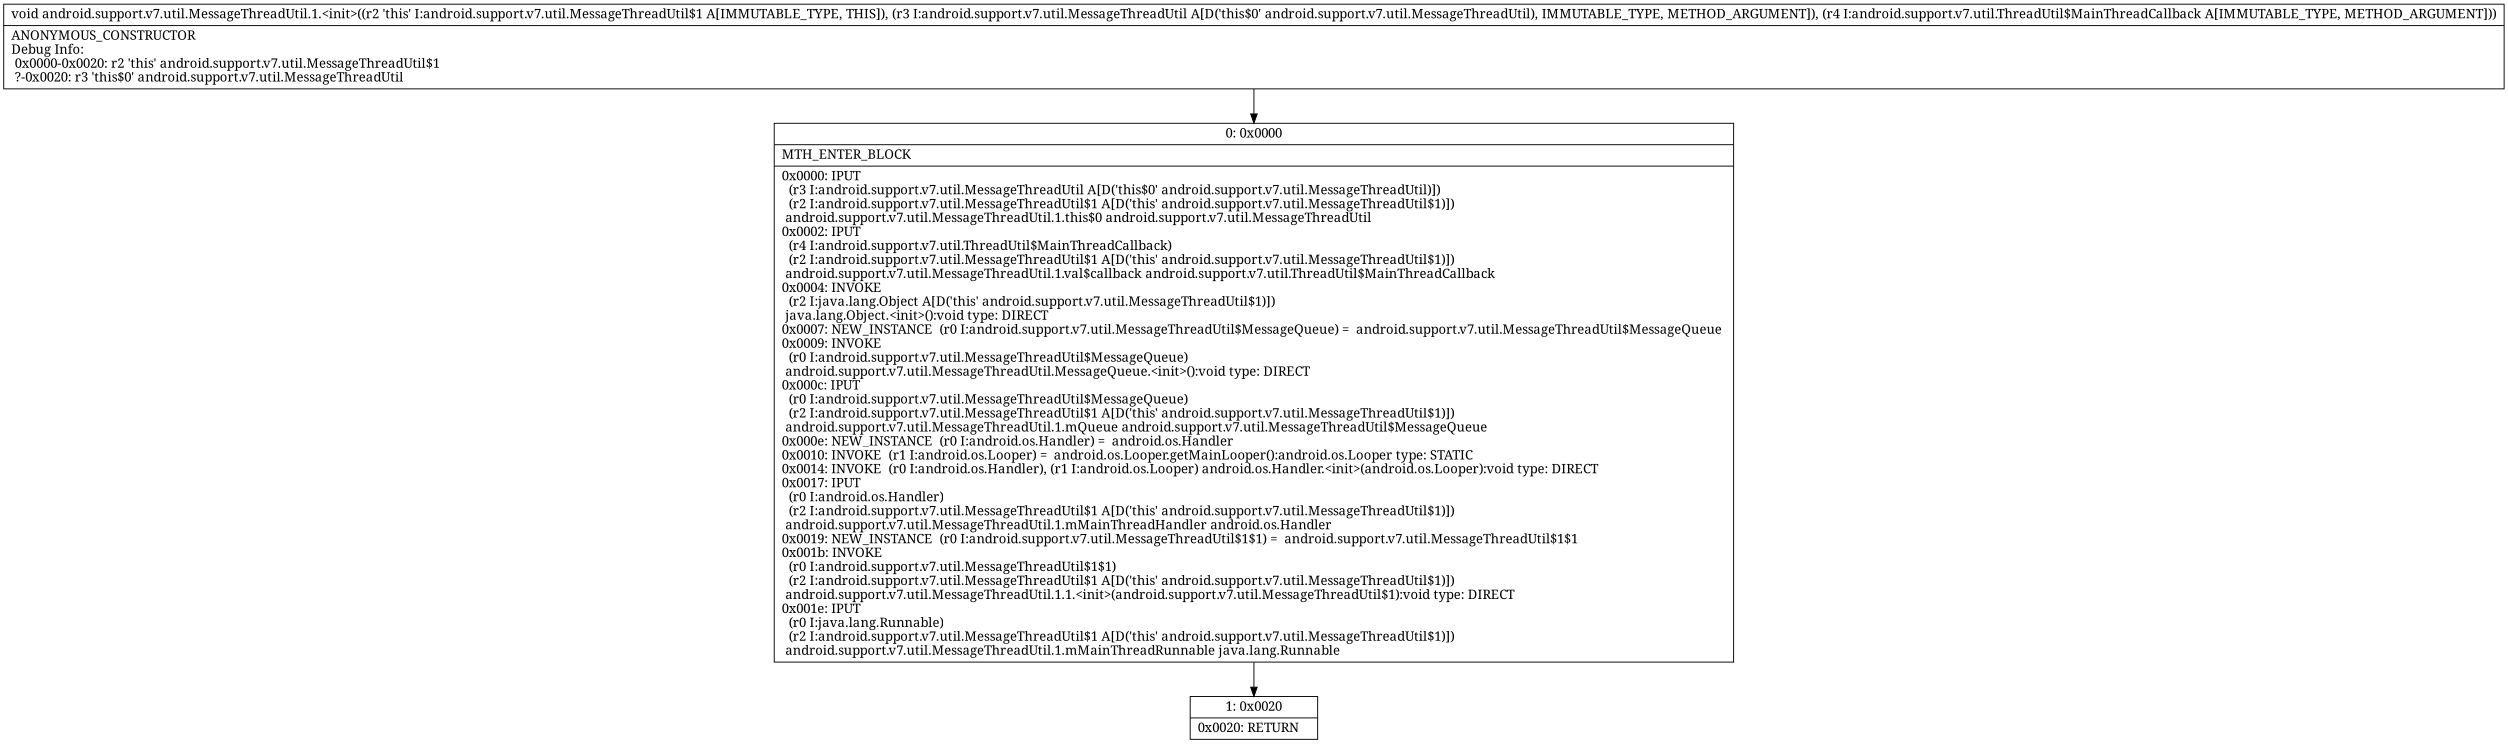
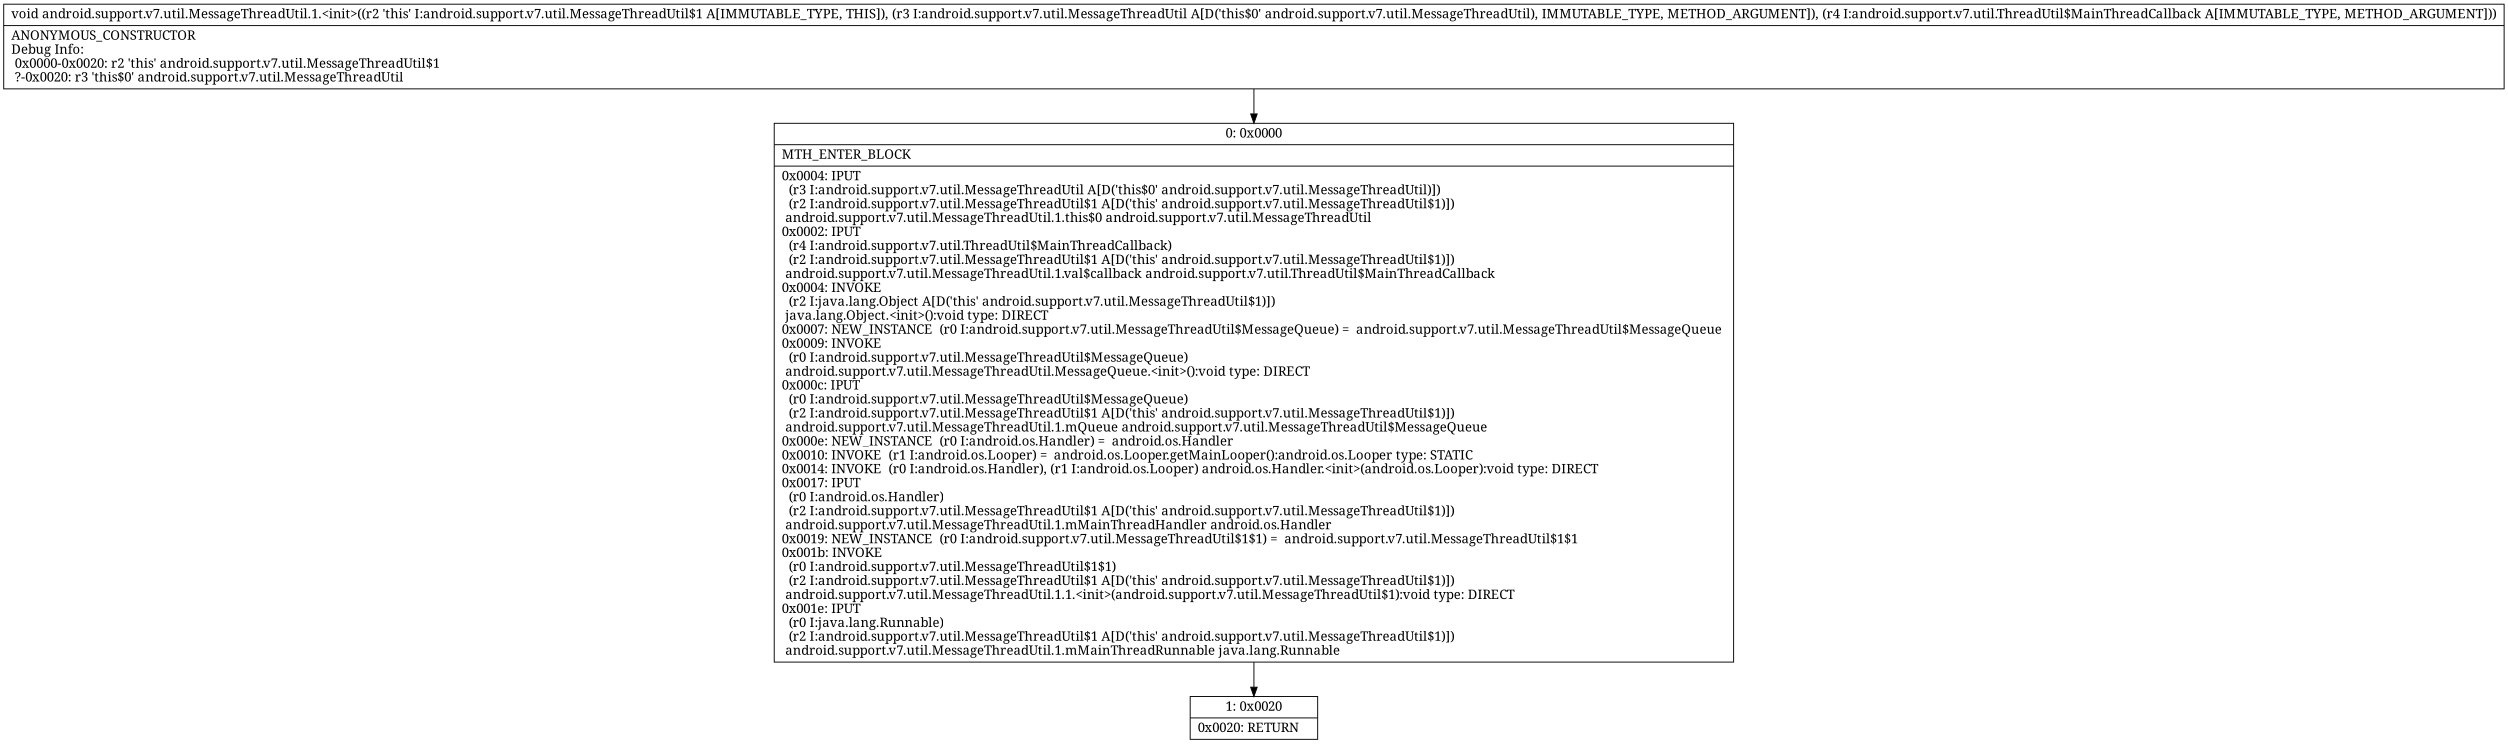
node "0: 0x0000": text "0x0000: IPUT" -> "0x0004: IPUT"
